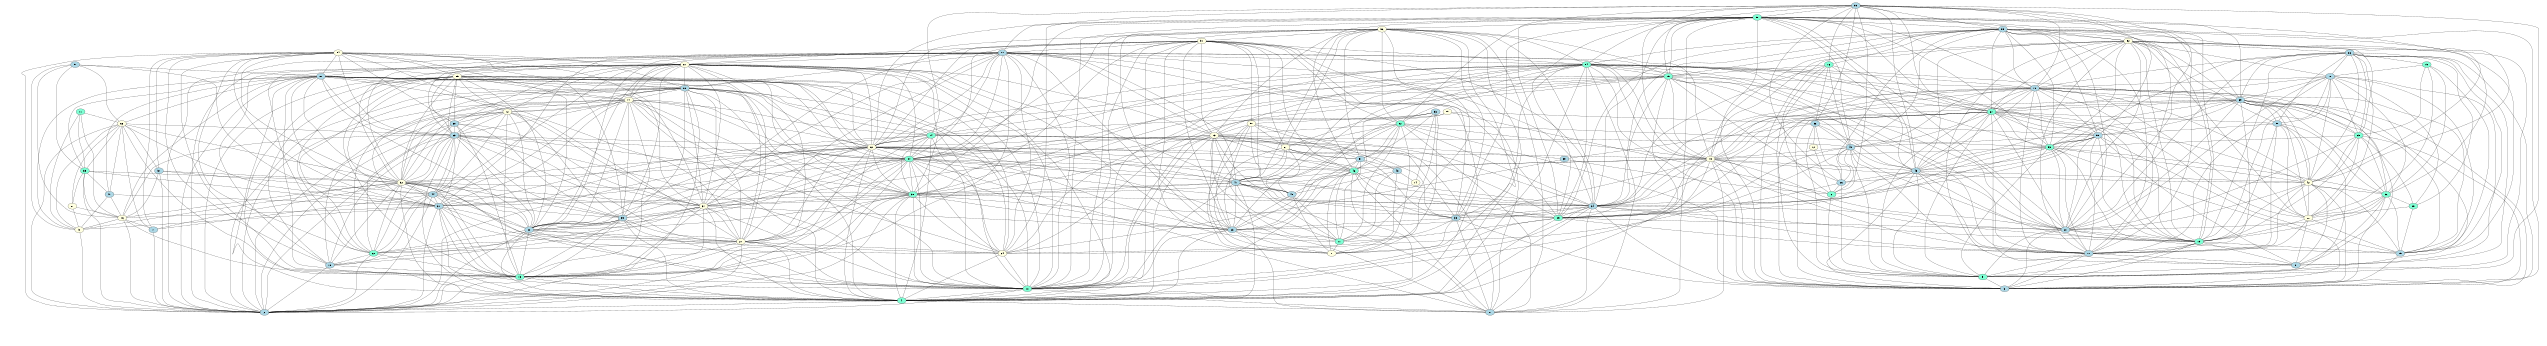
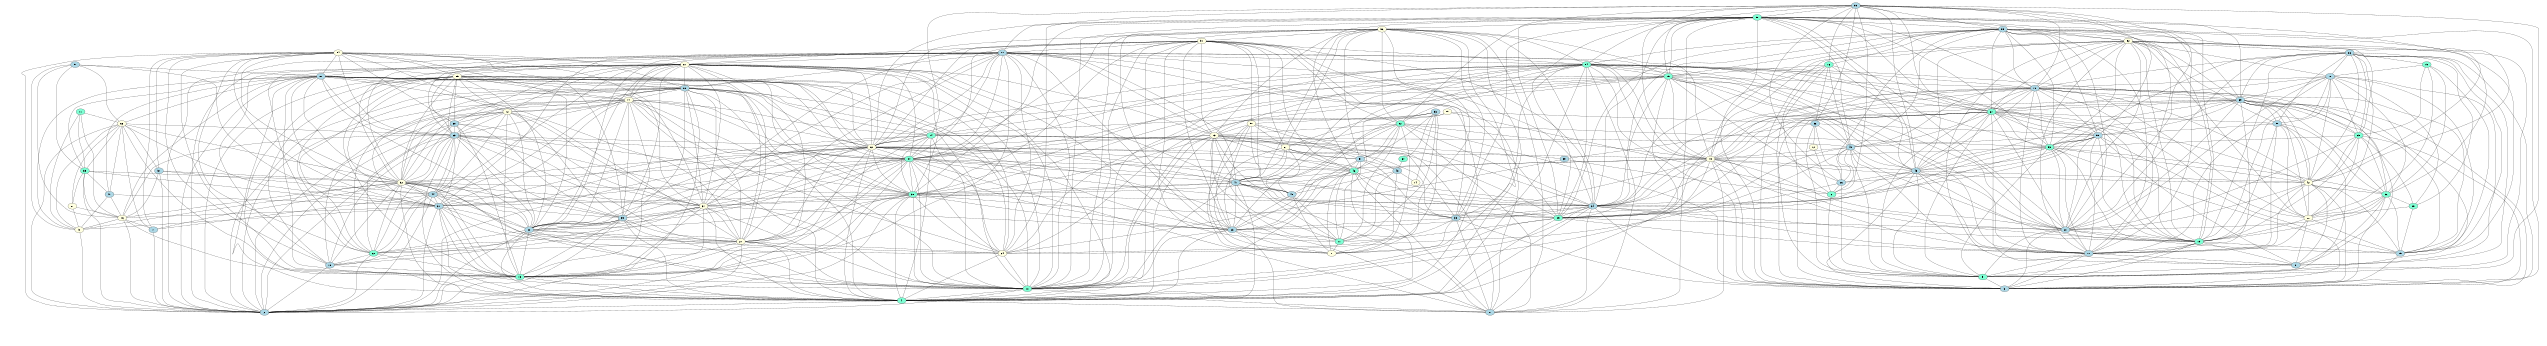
edge "45" -> "56": now "45" -> "75"
node "64": added
edge "37" -> "73": removed
